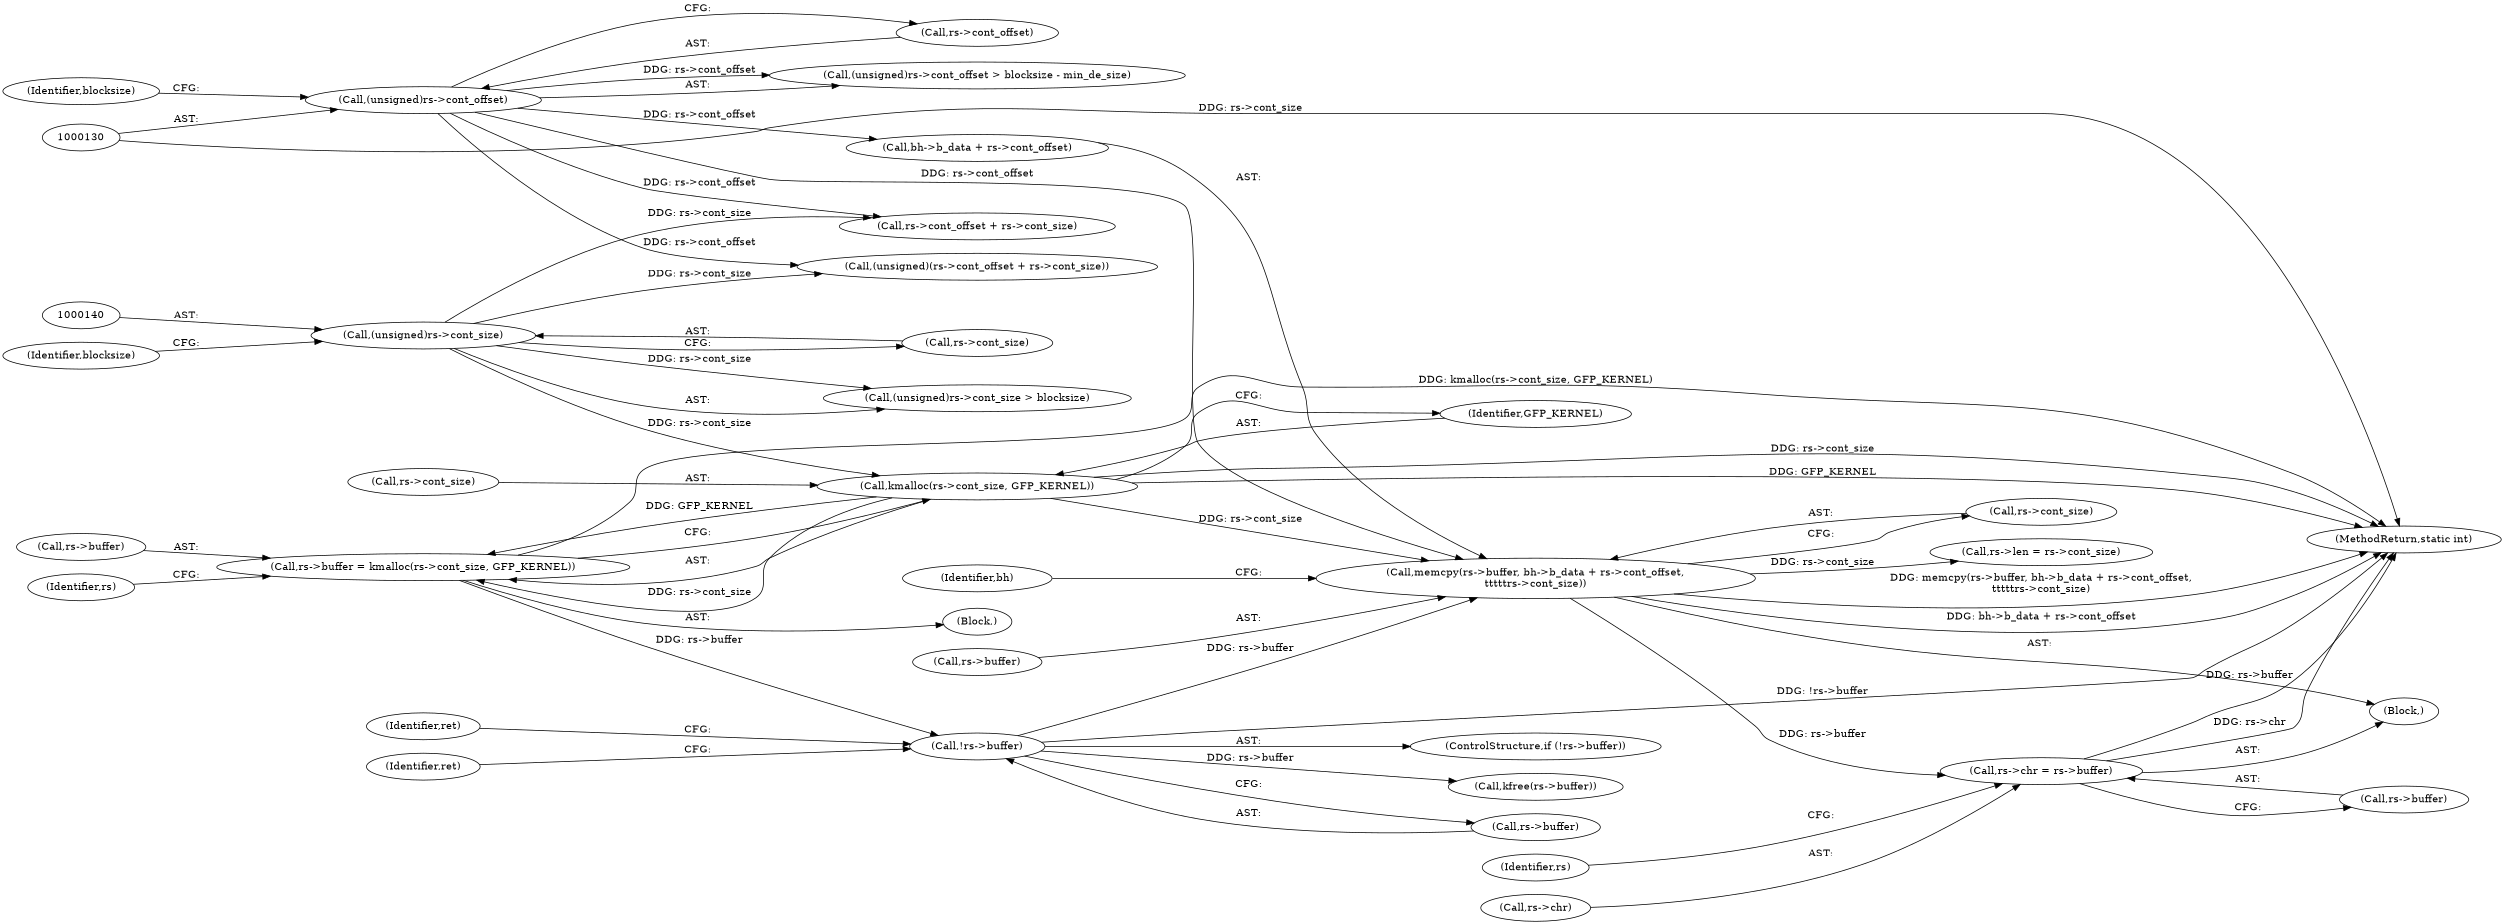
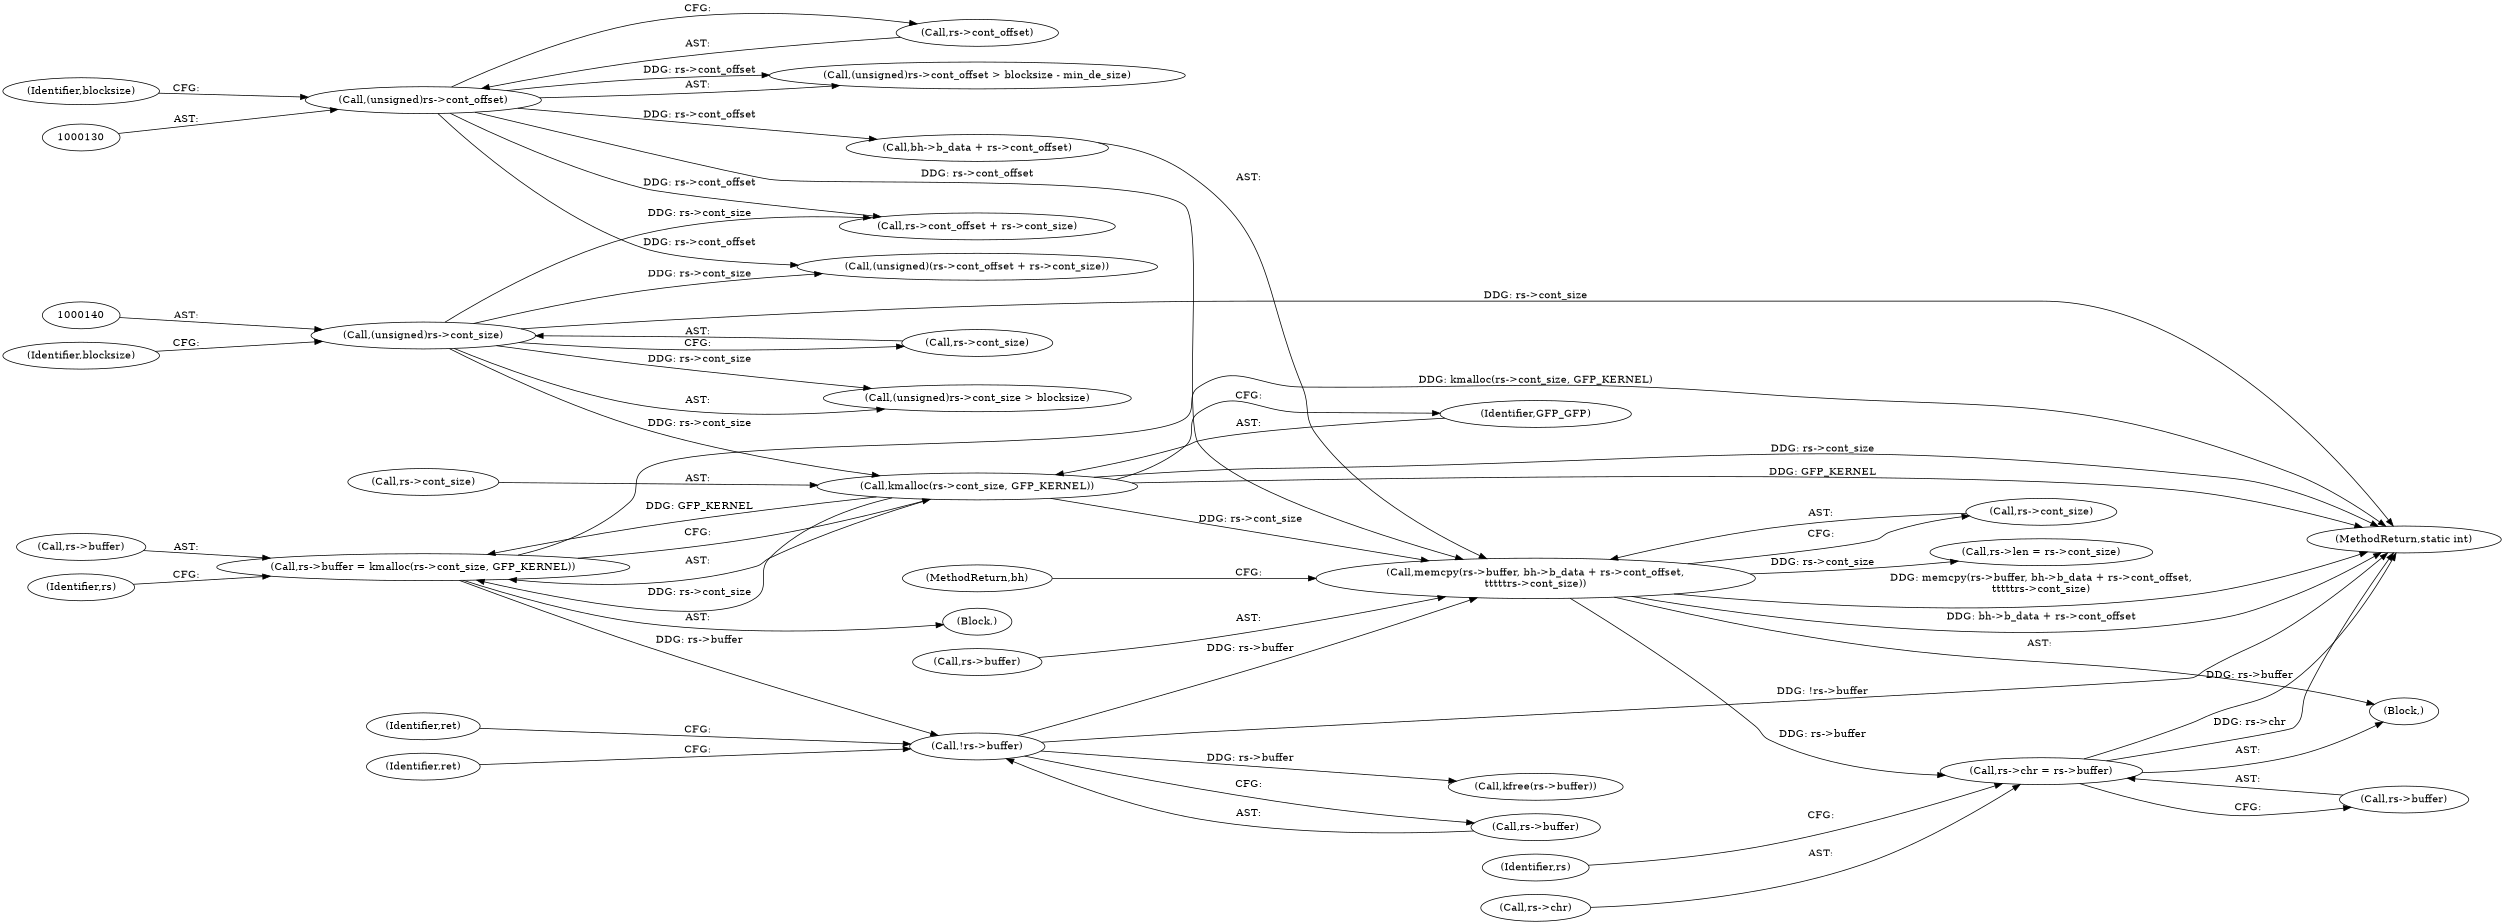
edge "1000130" -> "(MethodReturn,static int)": now "(Call,(unsigned)rs->cont_size)" -> "(MethodReturn,static int)"
node "(Identifier,GFP_KERNEL)": label "(Identifier,GFP_KERNEL)" -> "(Identifier,GFP_GFP)"
node "(Identifier,bh)": label "(Identifier,bh)" -> "(MethodReturn,bh)"
node "(ControlStructure,if (!rs->buffer))": removed
